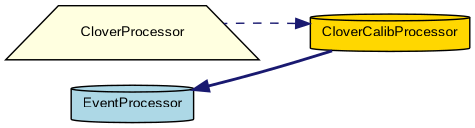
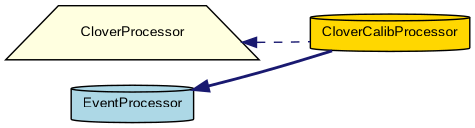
edge "CloverProcessor" -> "CloverCalibProcessor": reversed
